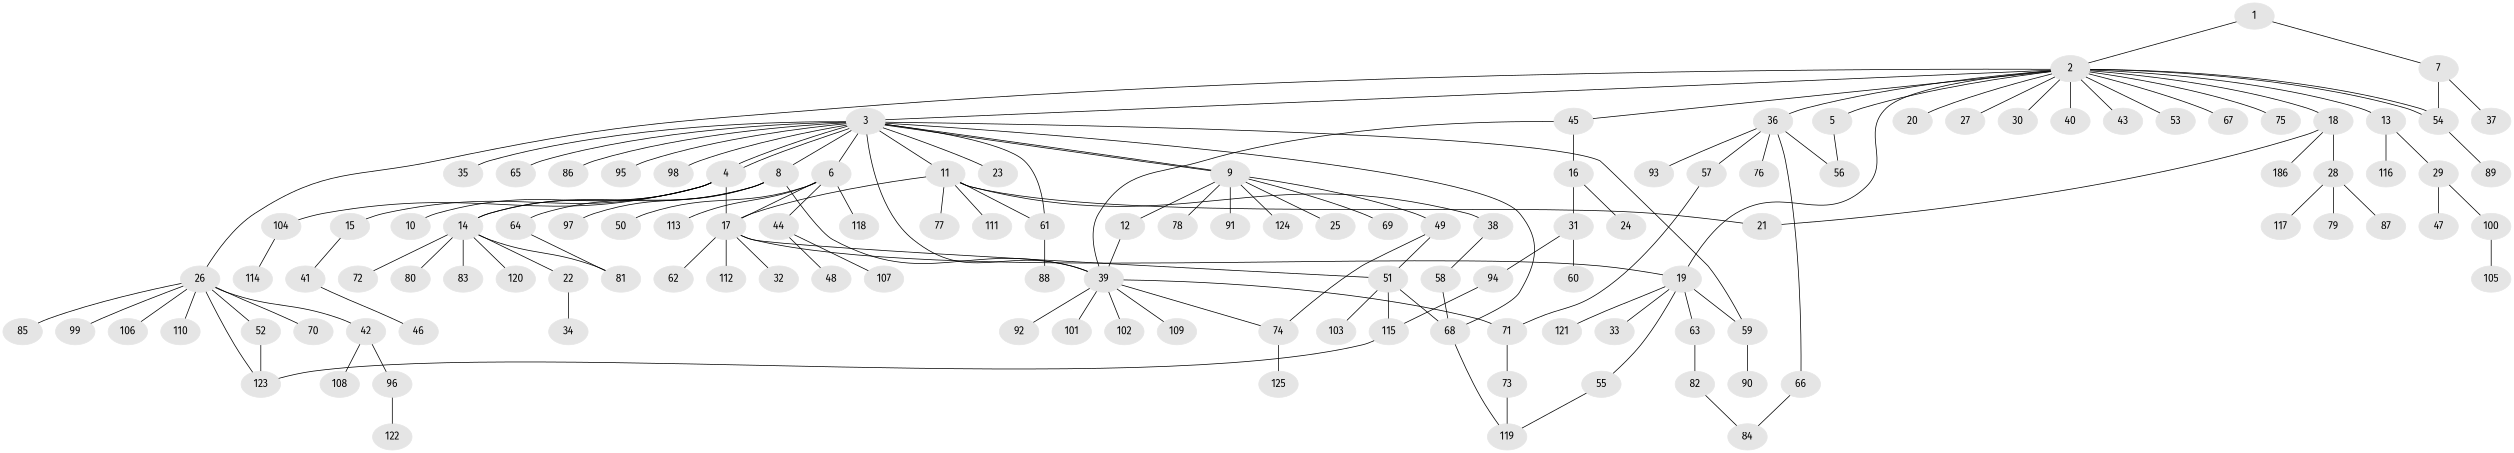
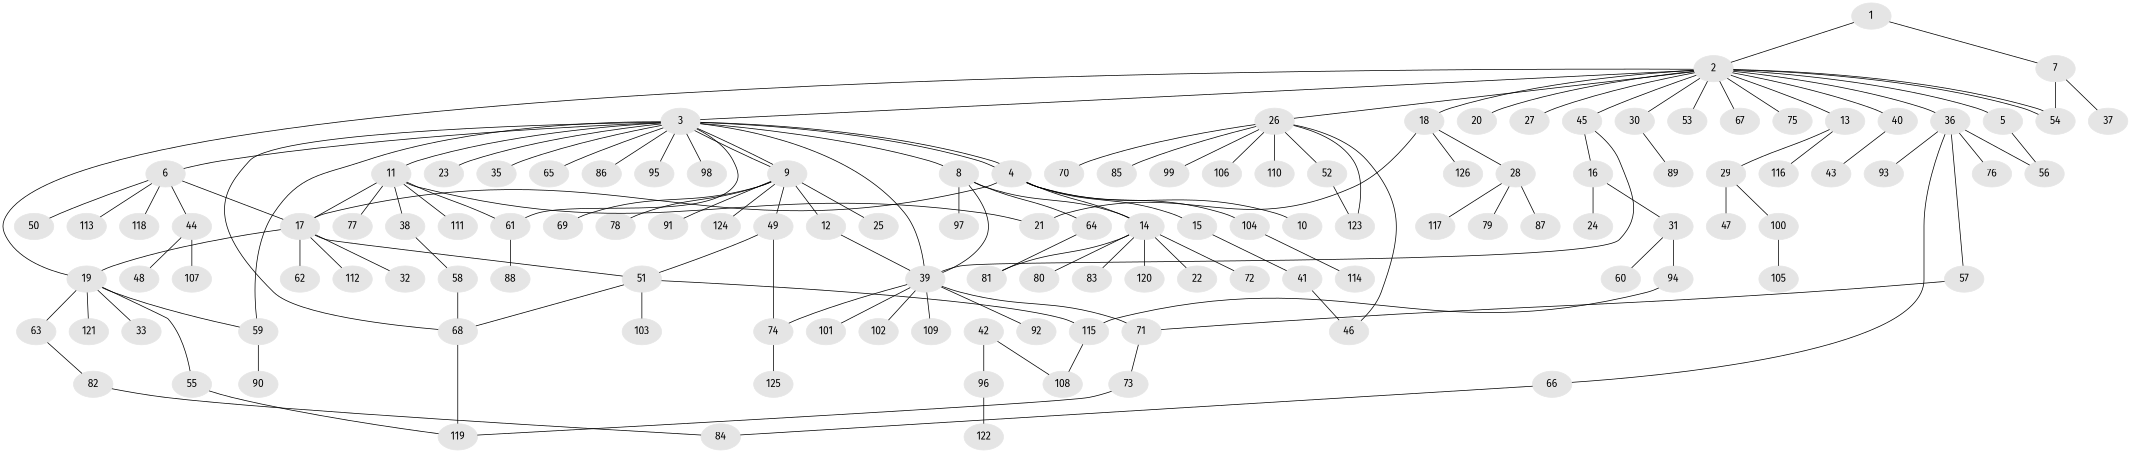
edge "2" -- "43": now "40" -- "43"
edge "54" -- "89": now "30" -- "89"
node "186": label "186" -> "126"
edge "26" -- "42": now "26" -- "46"
node "34": removed
edge "115" -- "123": now "115" -- "108"
